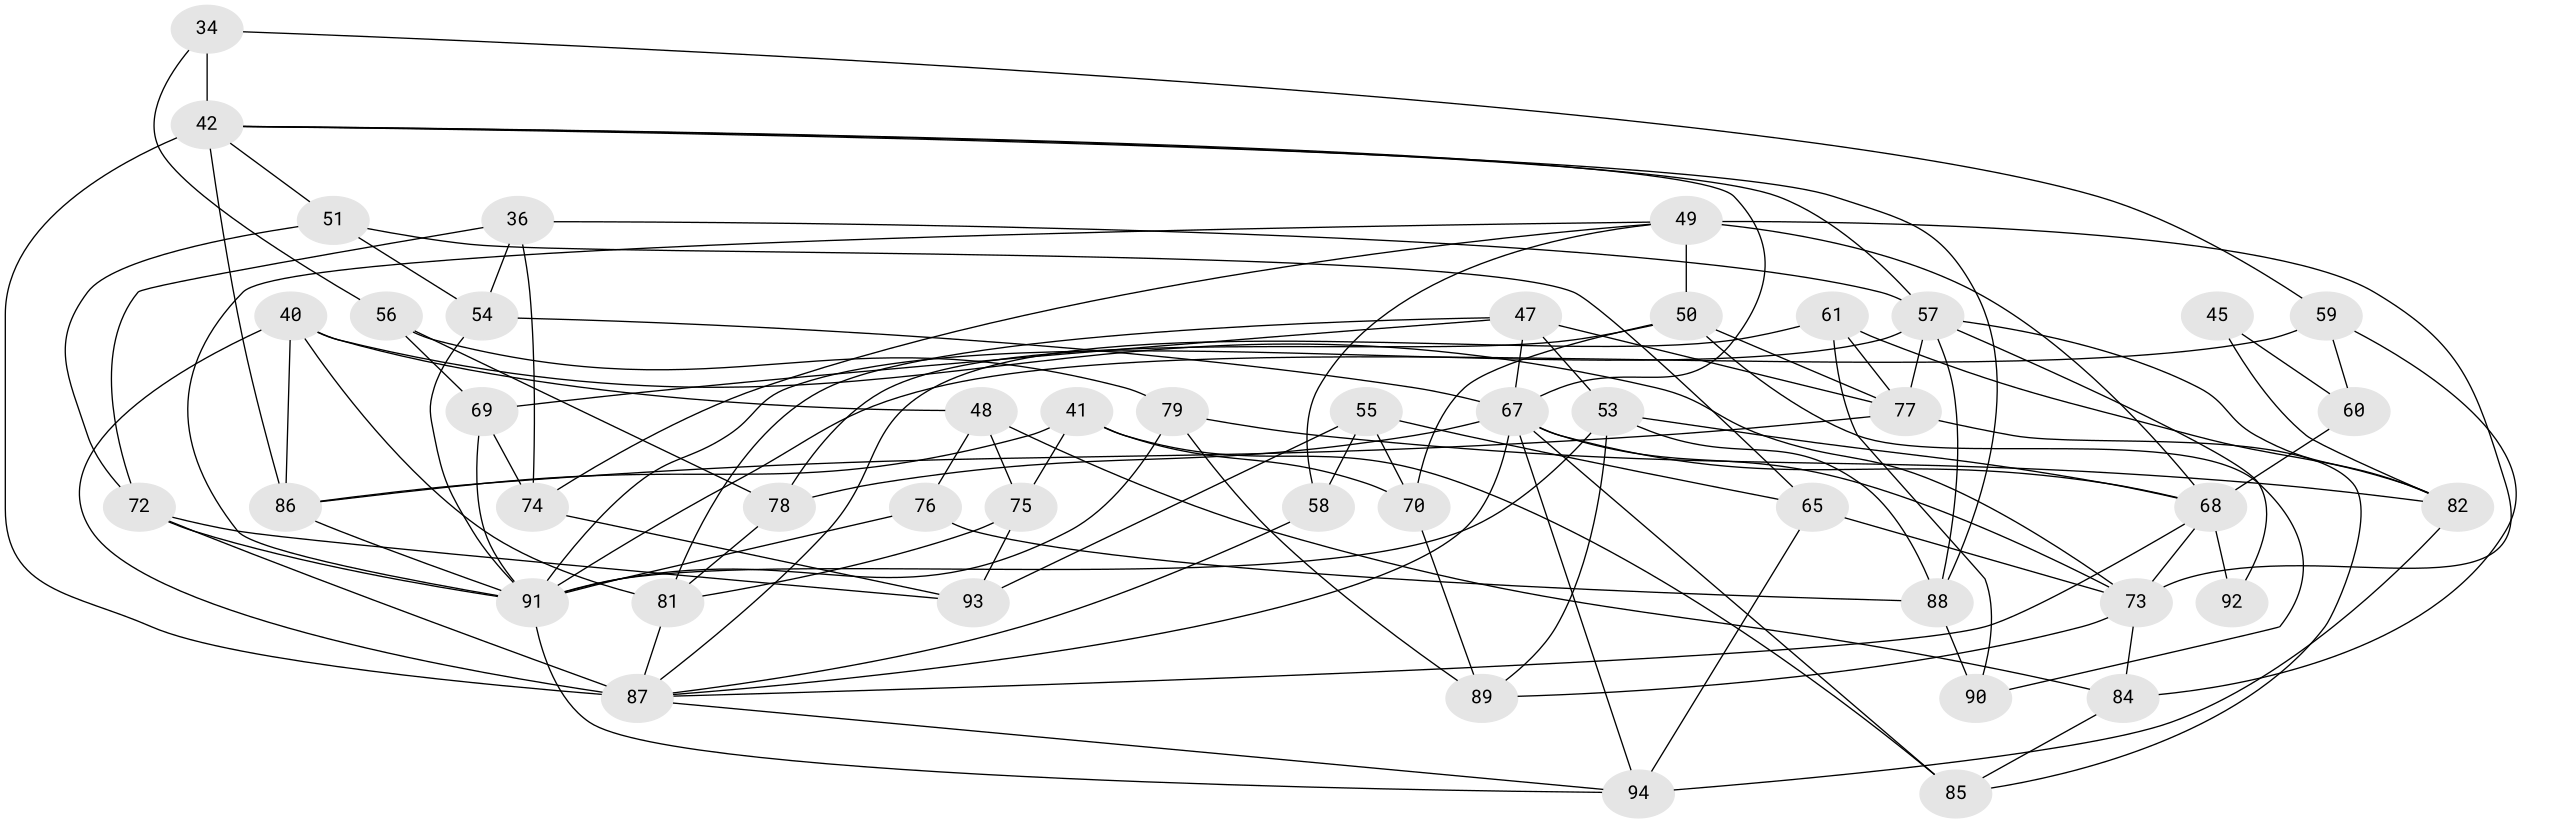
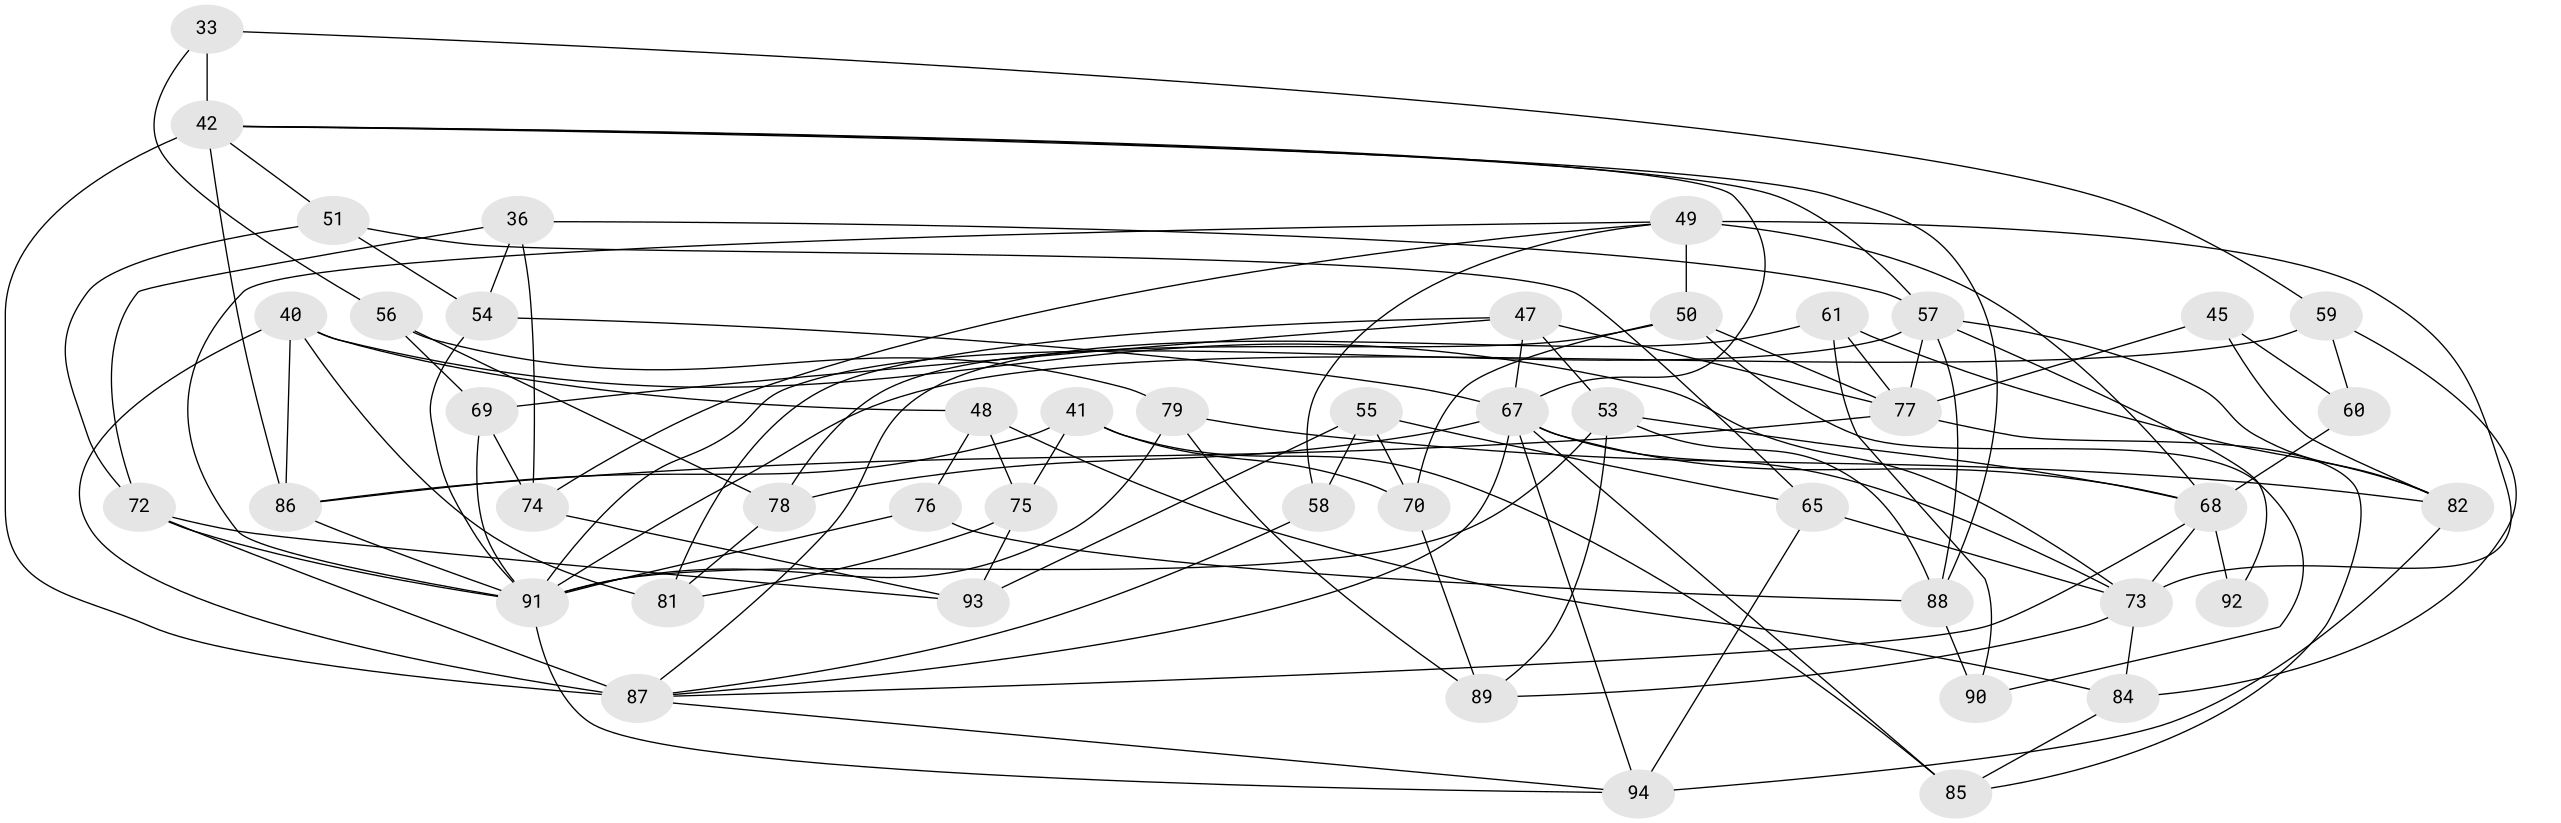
node "34": label "34" -> "33"
edge "45" -- "77": added
edge "81" -- "87": removed
